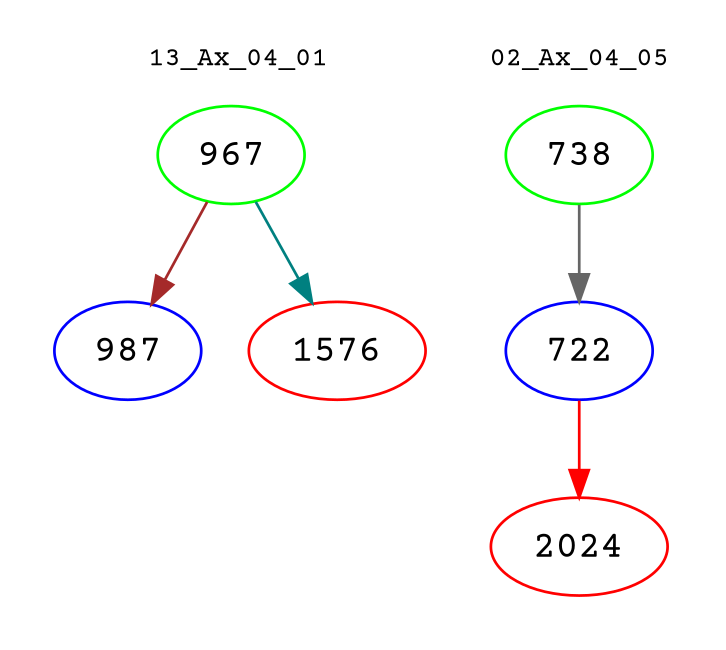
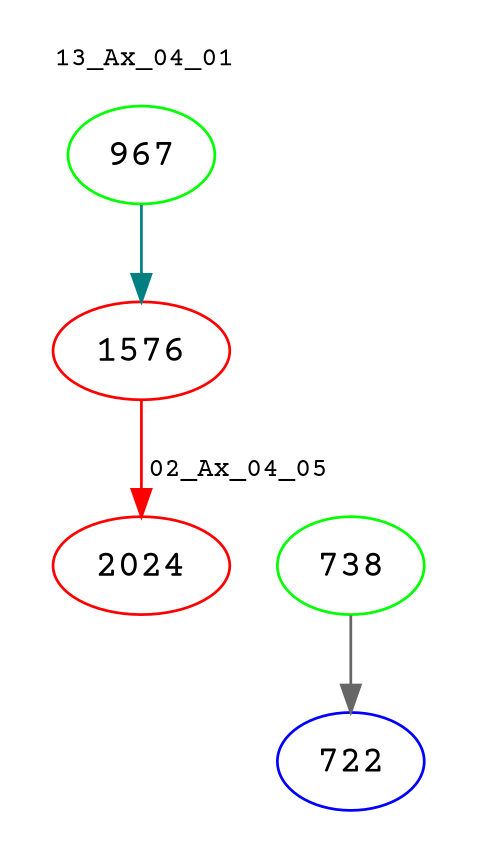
node "987": removed
edge "722" -> "2024": now "1576" -> "2024"
